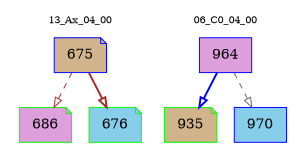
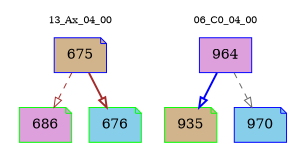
node "970": shape box -> note
